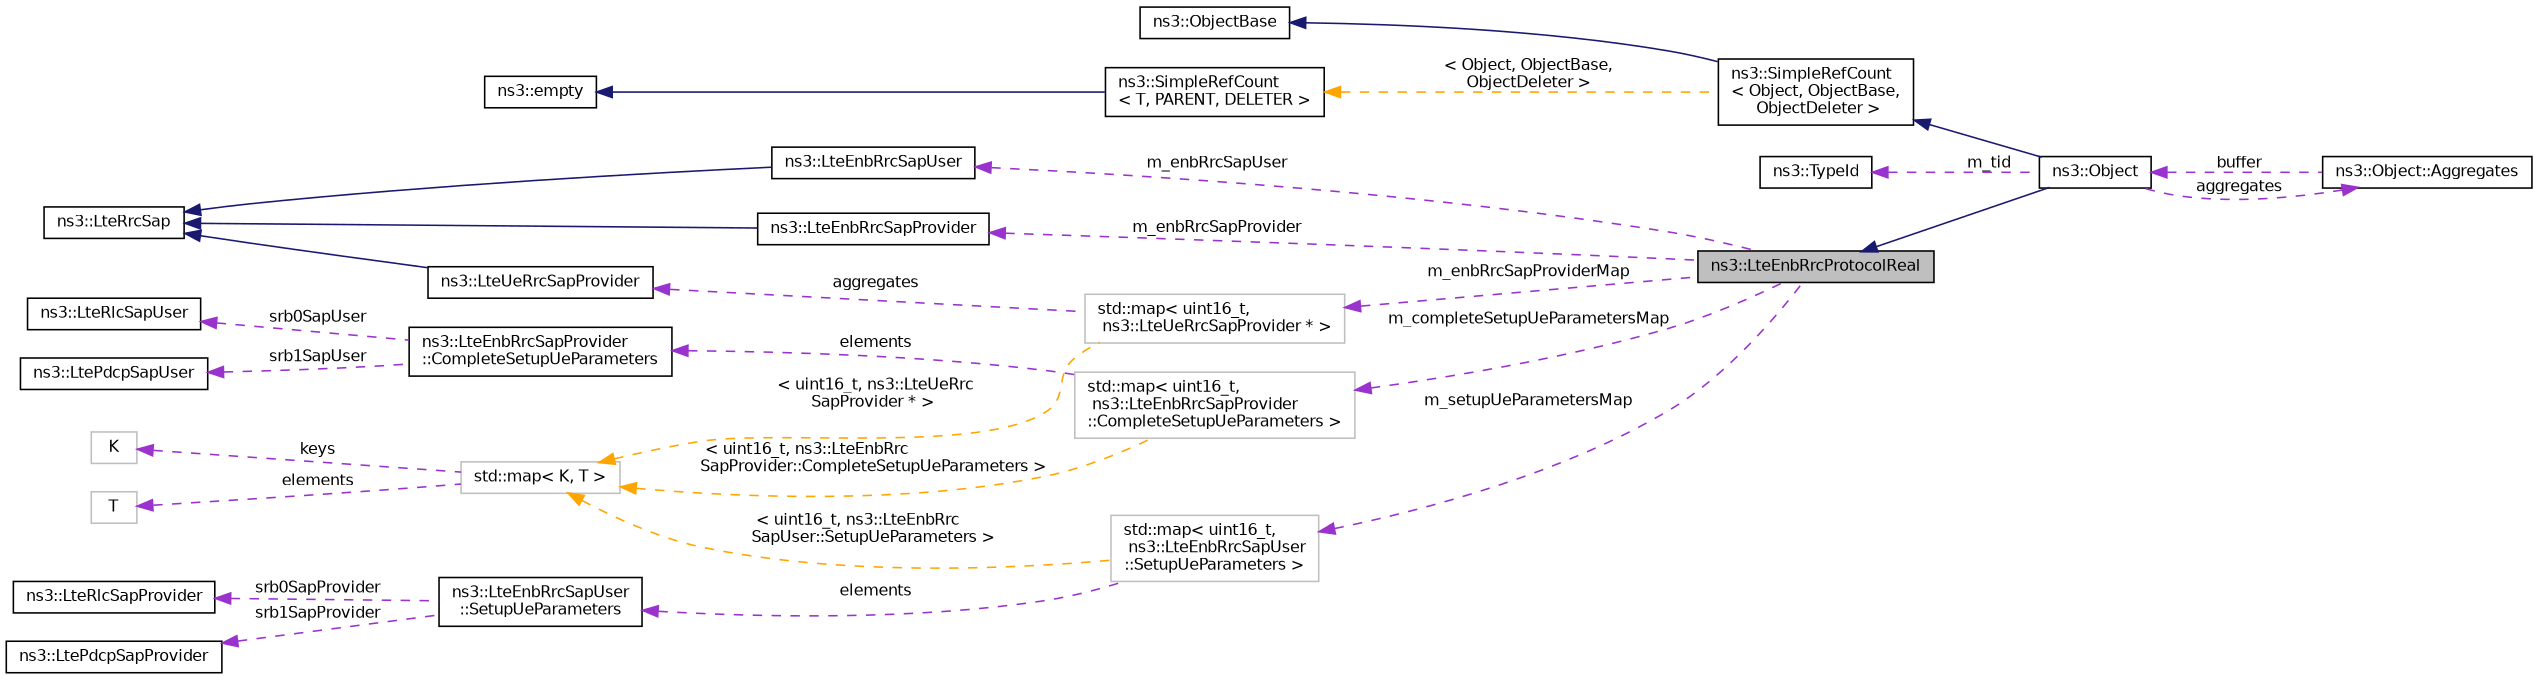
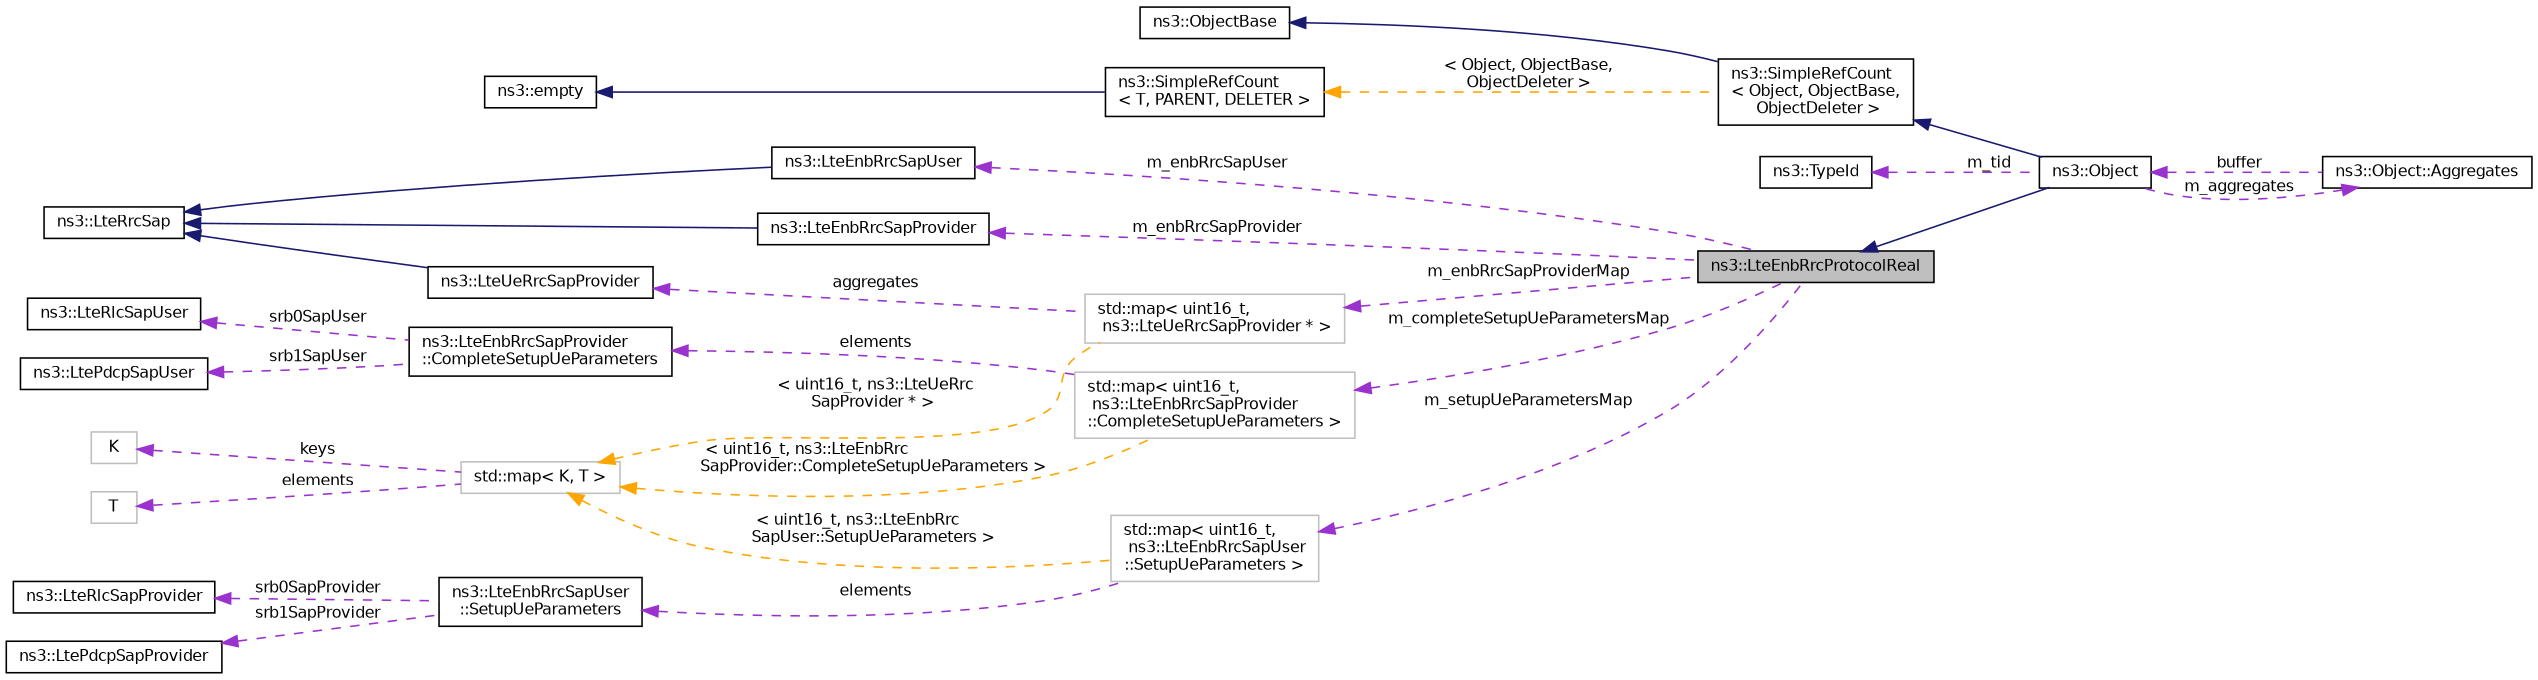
edge "ns3::Object" -> "ns3::Object::Aggregates": label " aggregates" -> " m_aggregates"
